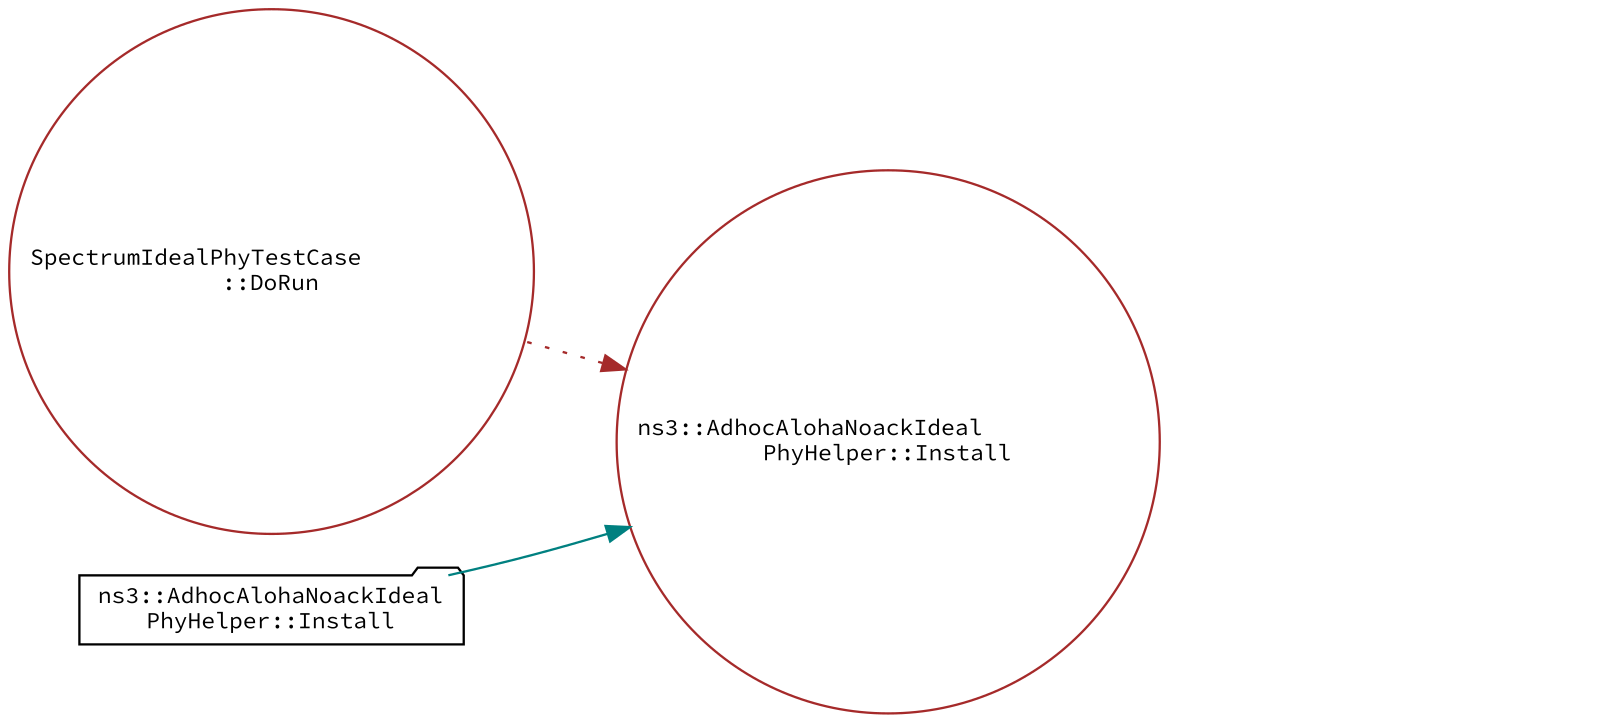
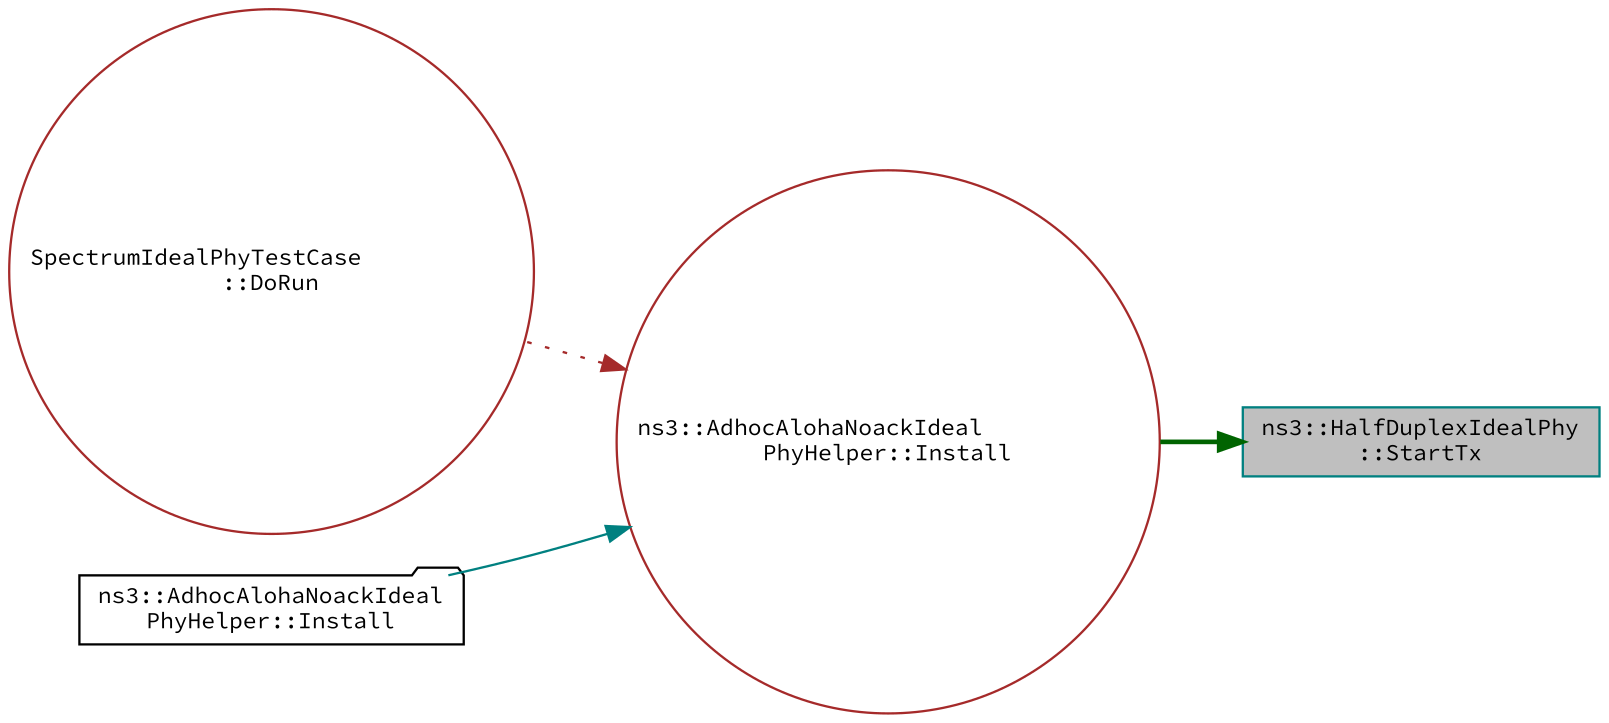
node "ns3::HalfDuplexIdealPhy ::StartTx": added
